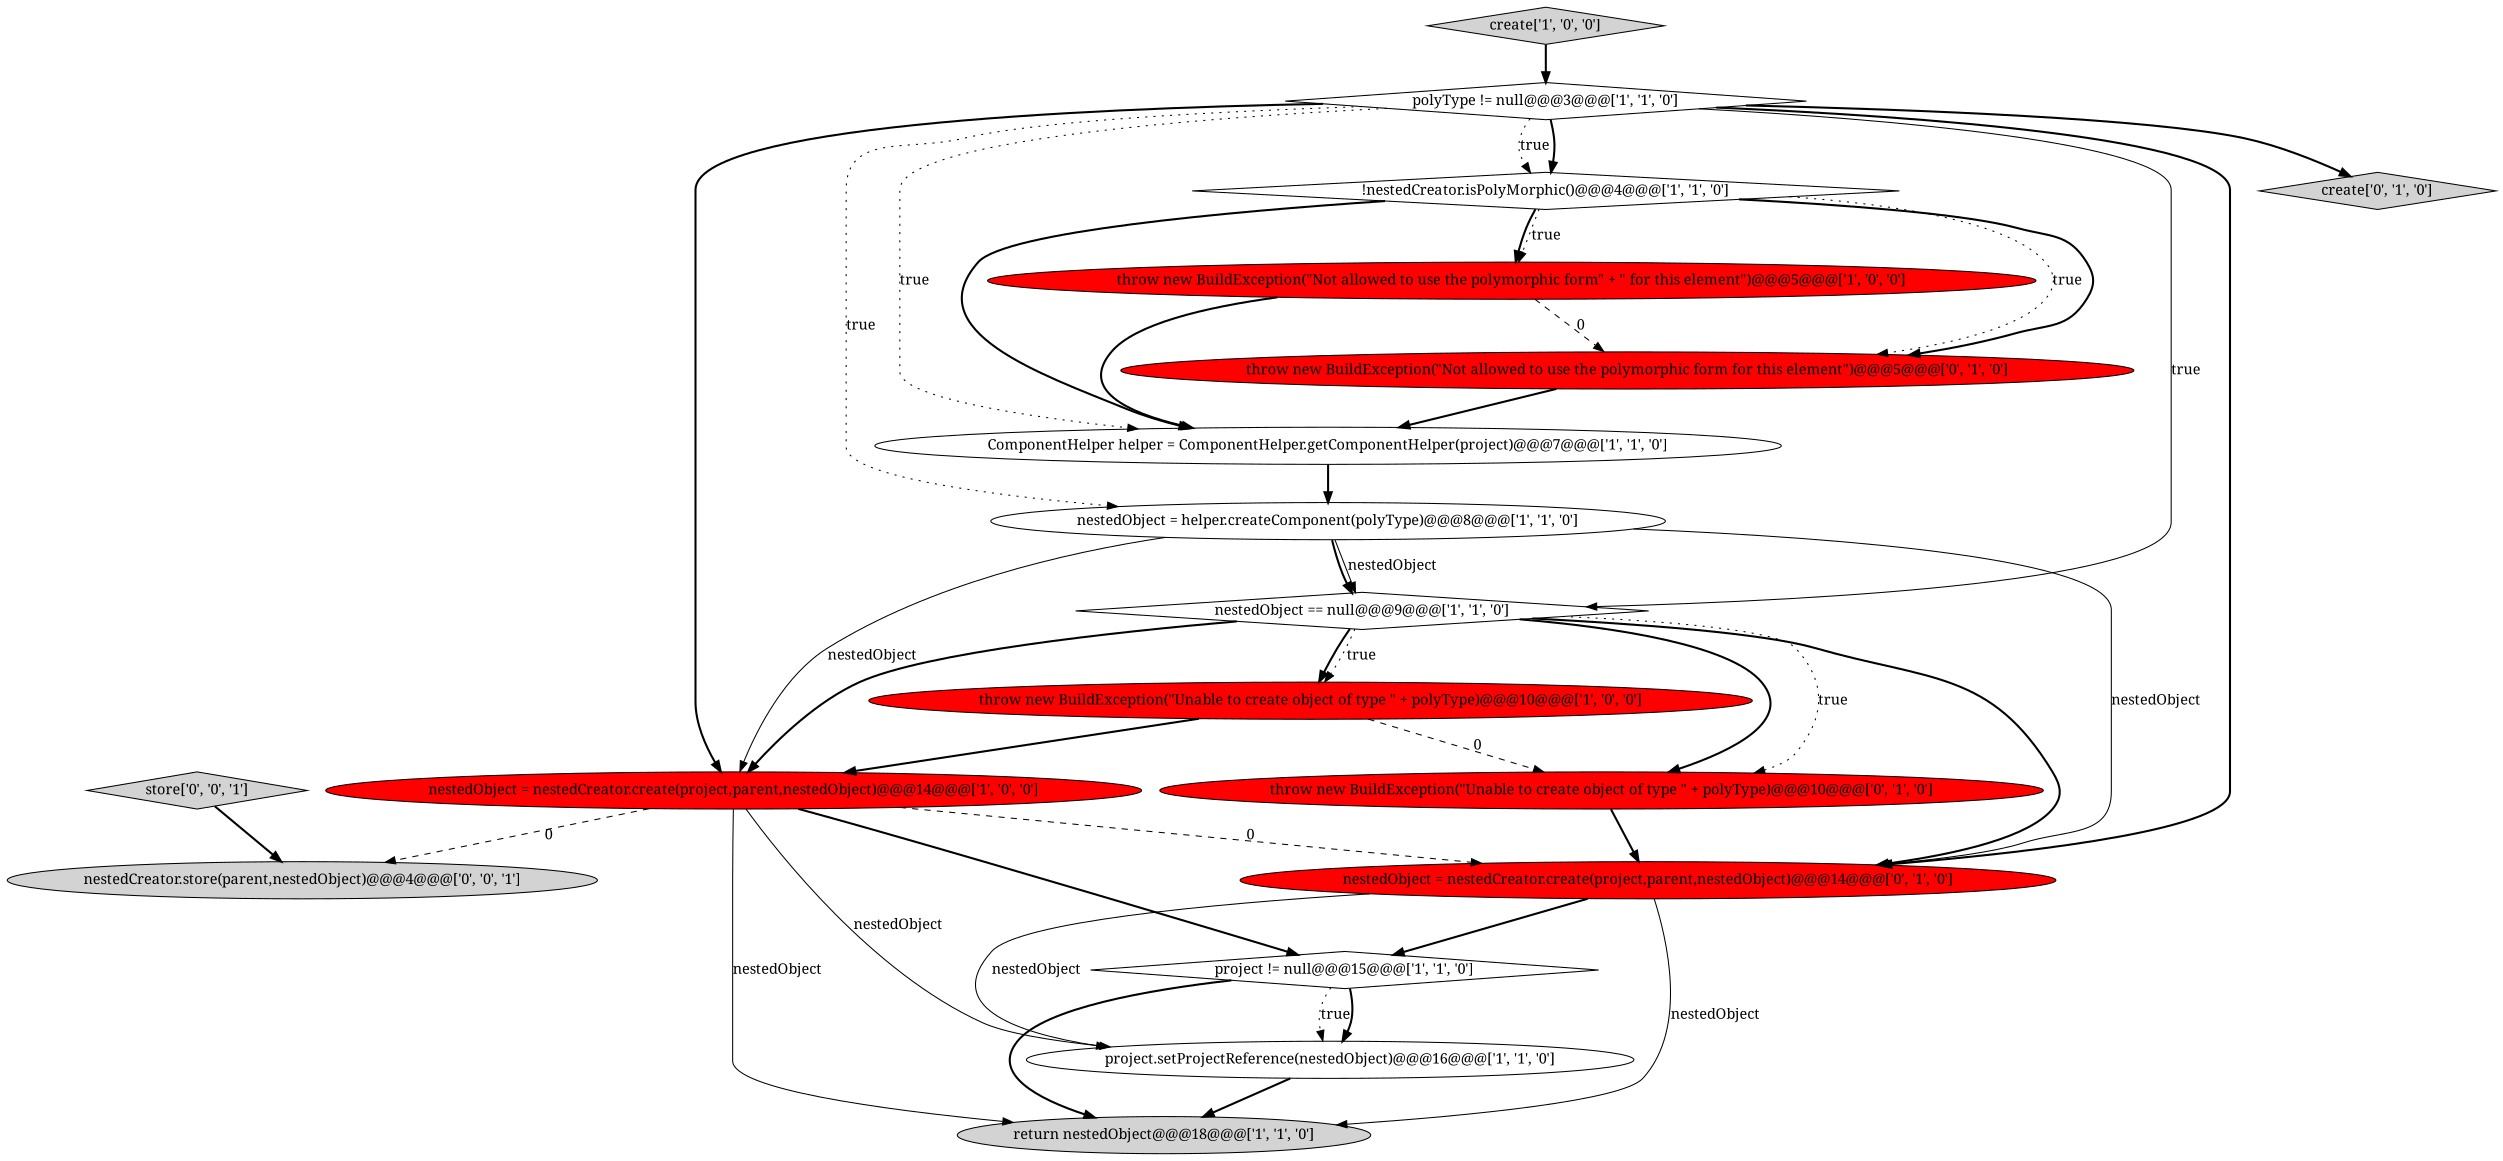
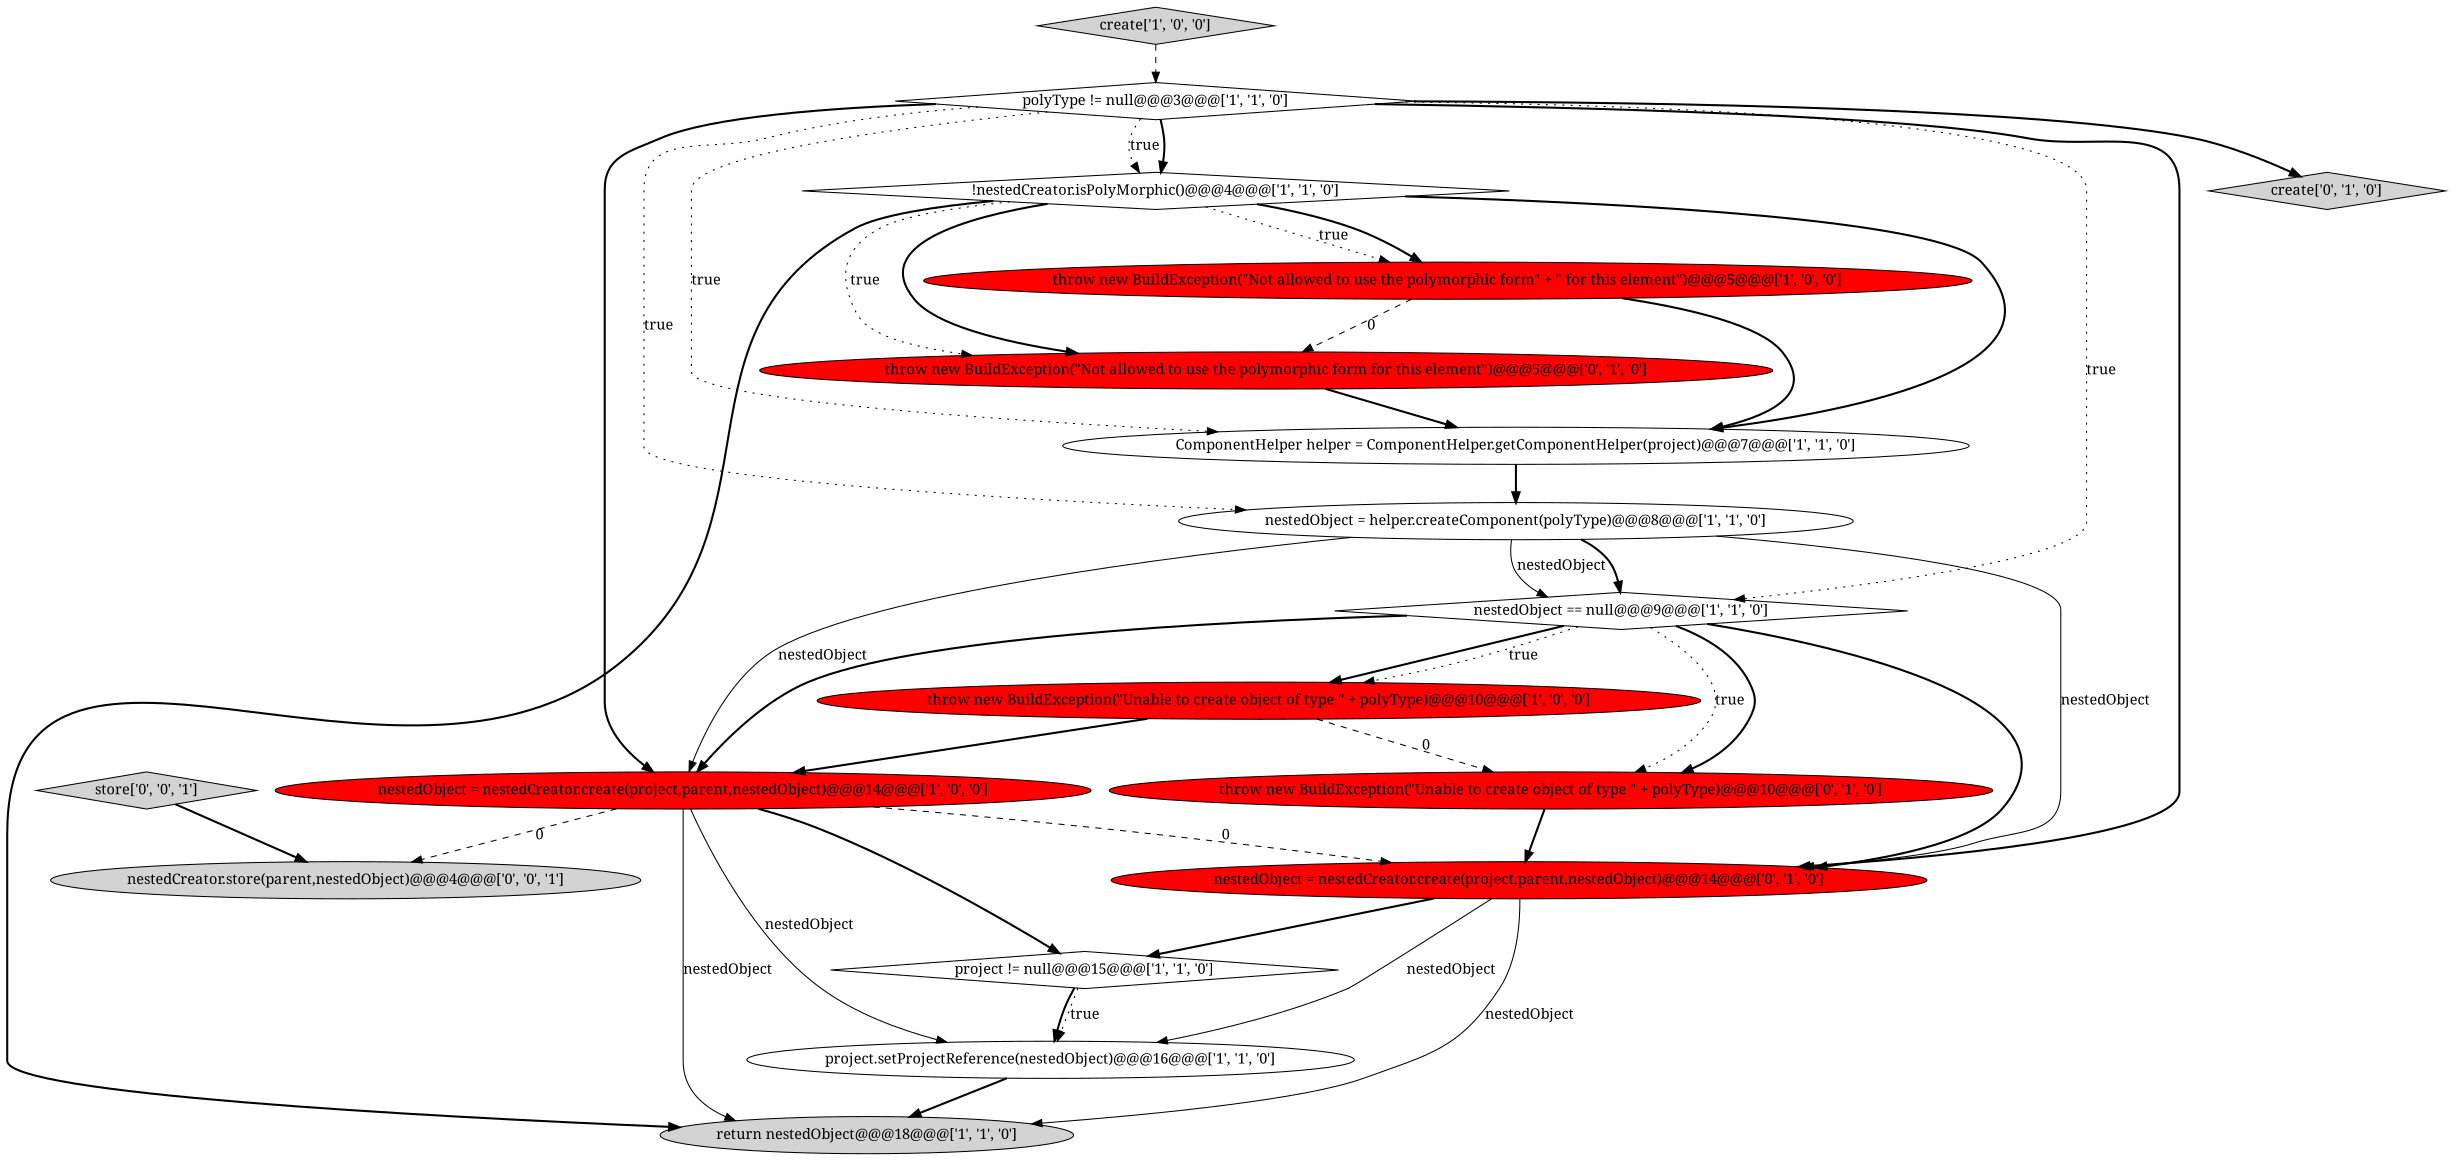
edge "create['1', '0', '0']" -> "polyType != null@@@3@@@['1', '1', '0']": style bold -> dashed
edge "polyType != null@@@3@@@['1', '1', '0']" -> "nestedObject == null@@@9@@@['1', '1', '0']": style solid -> dotted
edge "project != null@@@15@@@['1', '1', '0']" -> "return nestedObject@@@18@@@['1', '1', '0']": now "!nestedCreator.isPolyMorphic()@@@4@@@['1', '1', '0']" -> "return nestedObject@@@18@@@['1', '1', '0']"
